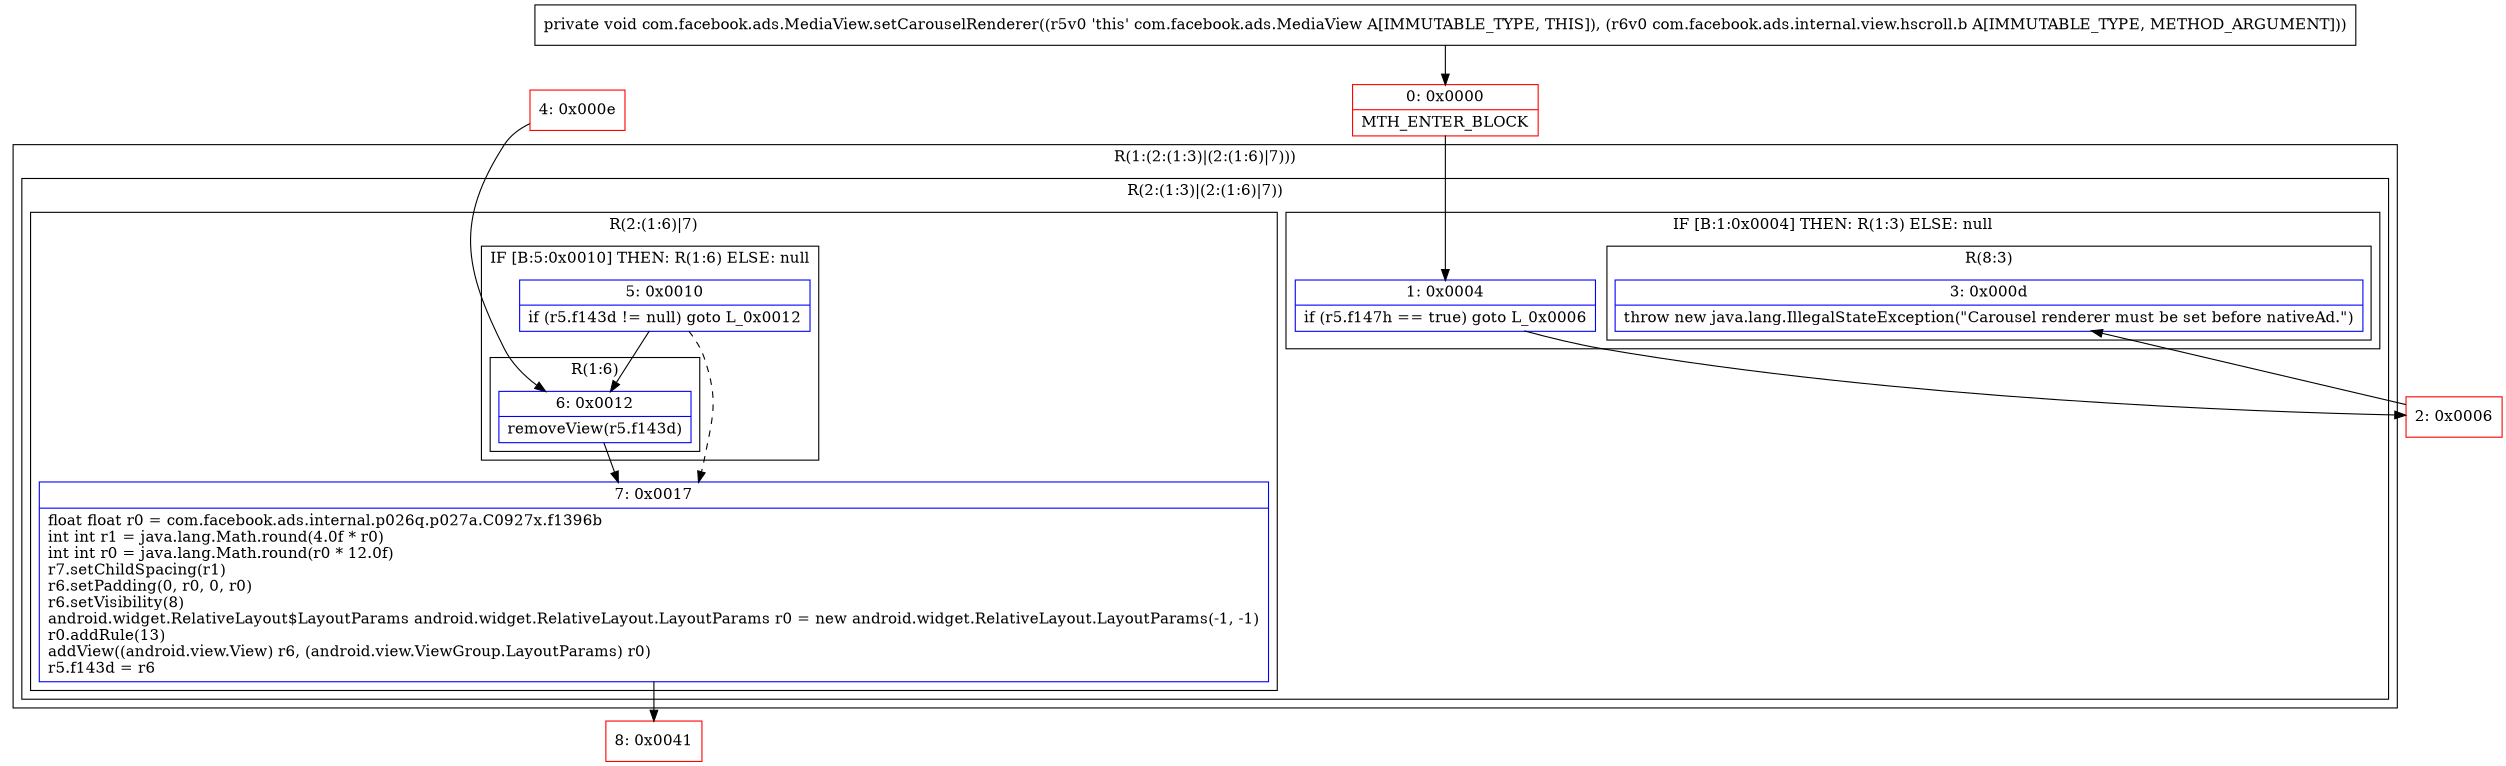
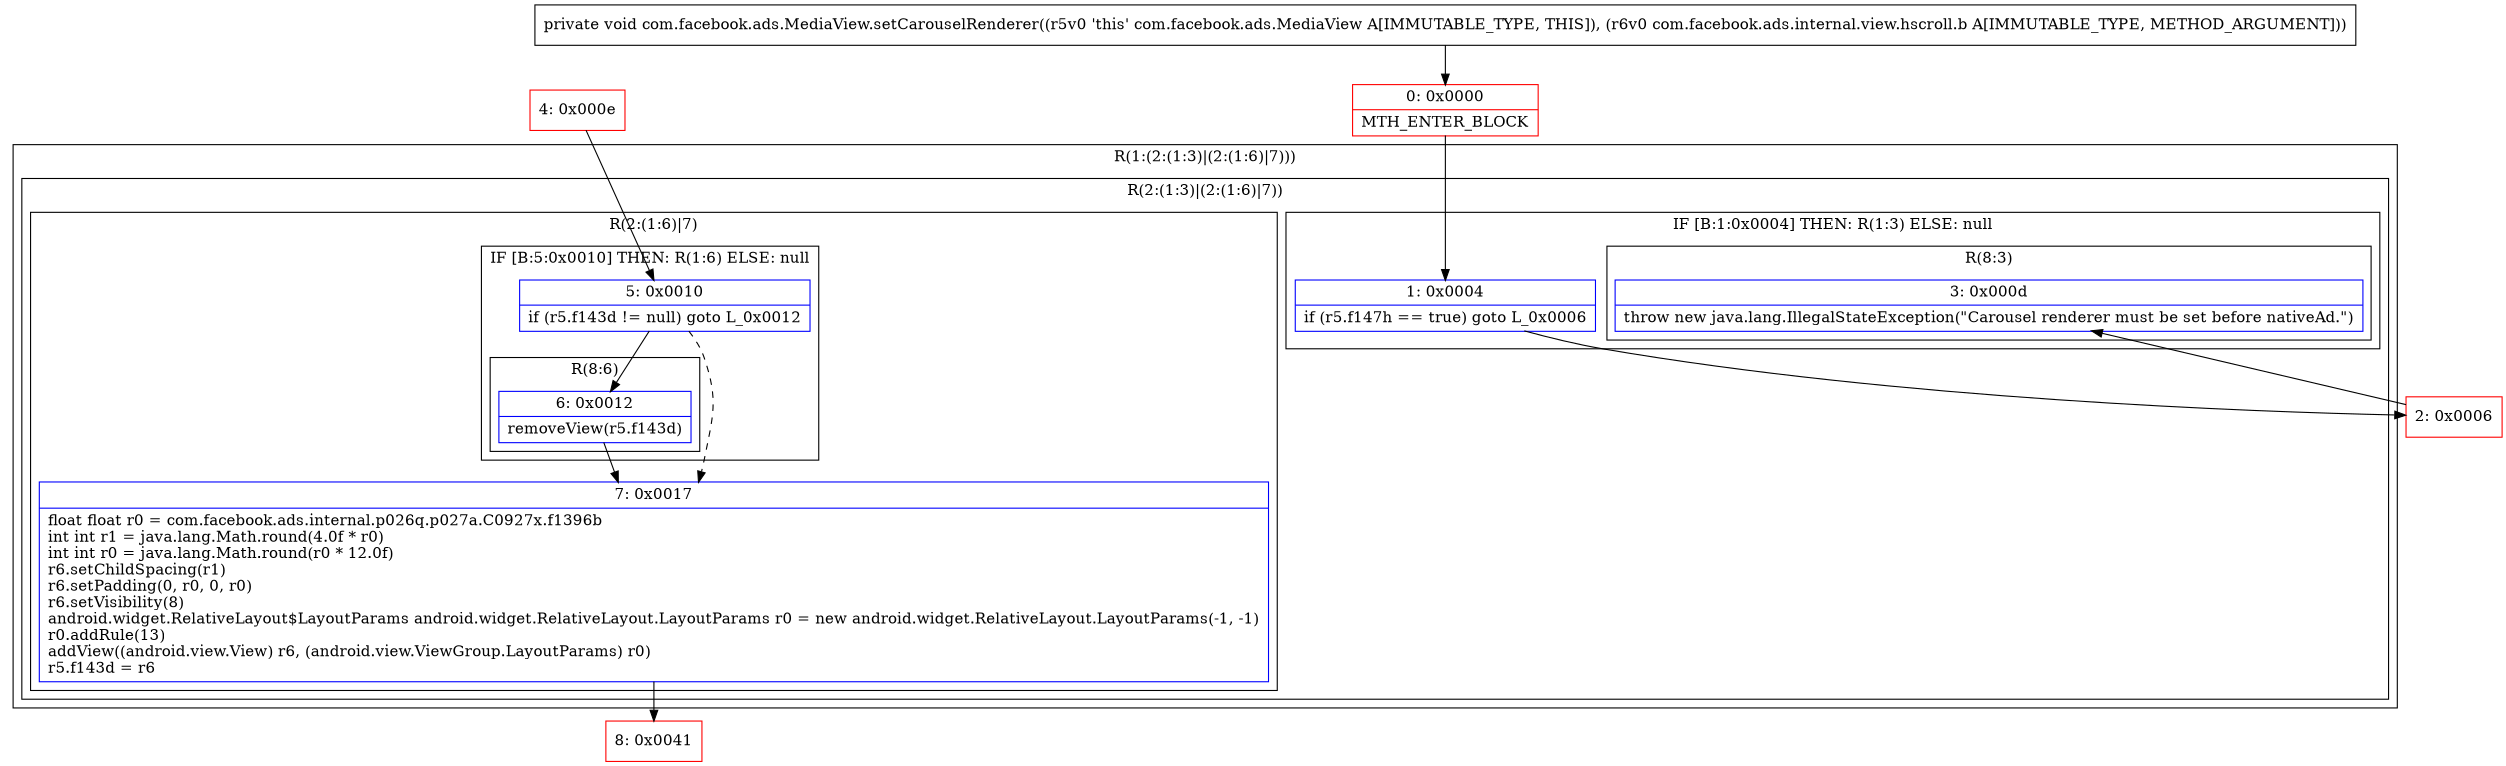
edge "4: 0x000e" -> "6: 0x0012": now "4: 0x000e" -> "5: 0x0010"
cluster "R(1:6)": label "R(1:6)" -> "R(8:6)"
node "7: 0x0017": text "r7.setChildSpacing(r1)" -> "r6.setChildSpacing(r1)"
